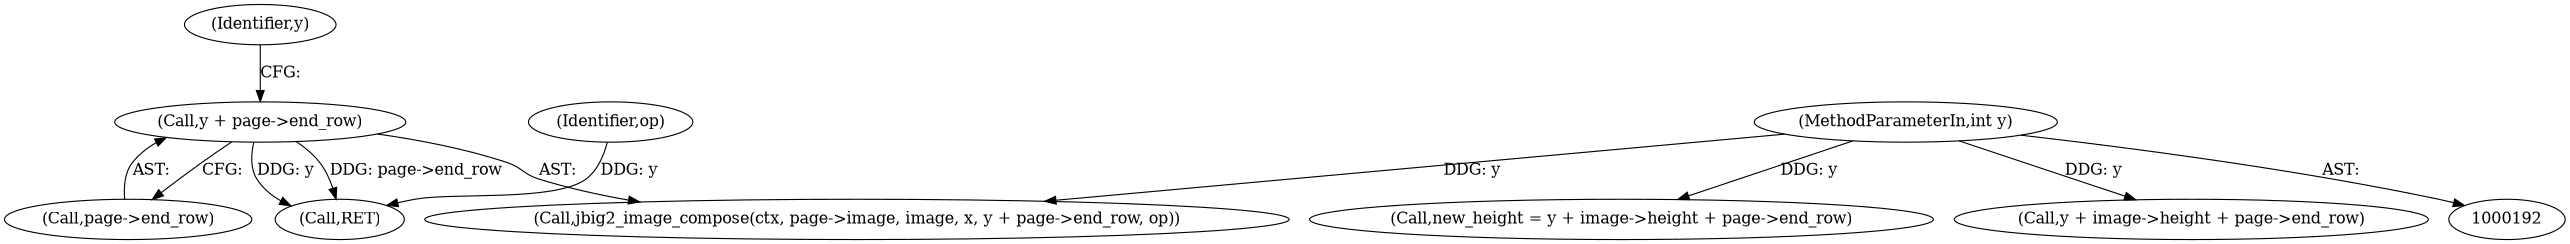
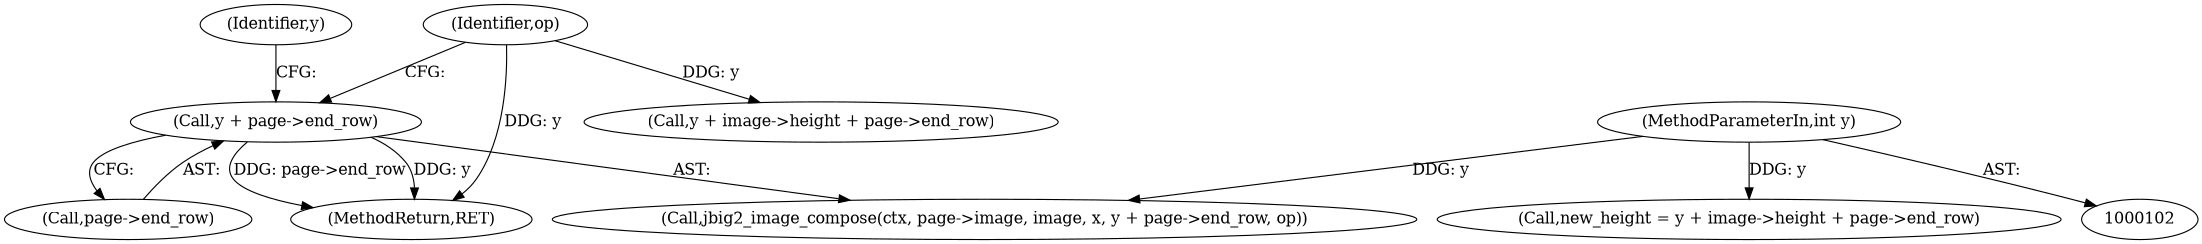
edge "(Identifier,op)" -> "(Call,y + page->end_row)": added, label "CFG:"
edge "(MethodParameterIn,int y)" -> "(Call,y + image->height + page->end_row)": now "(Identifier,op)" -> "(Call,y + image->height + page->end_row)"
node "(Call,RET)": label "(Call,RET)" -> "(MethodReturn,RET)"
node "1000192": label "1000192" -> "1000102"
